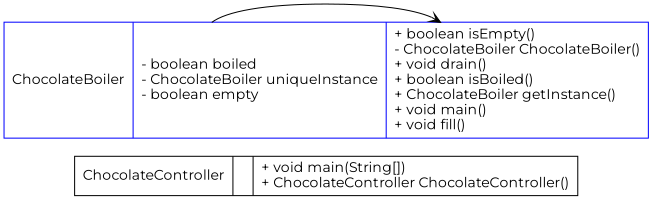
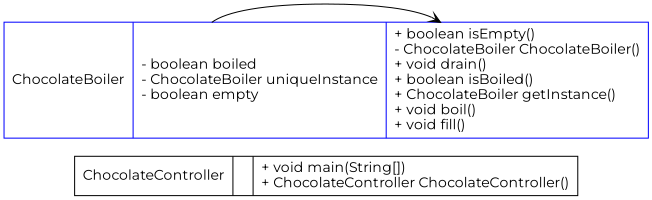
node "ChocolateBoiler": text "+ void main()" -> "+ void boil()"
